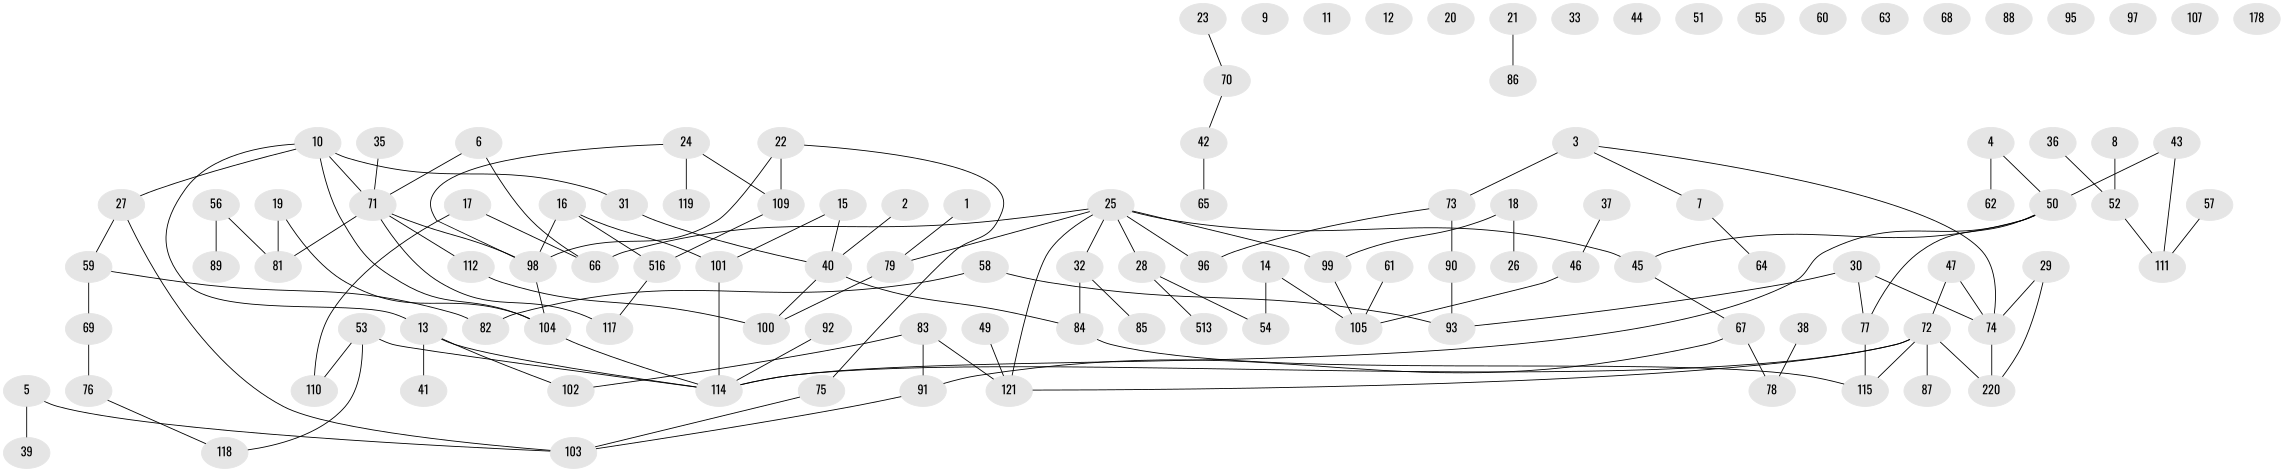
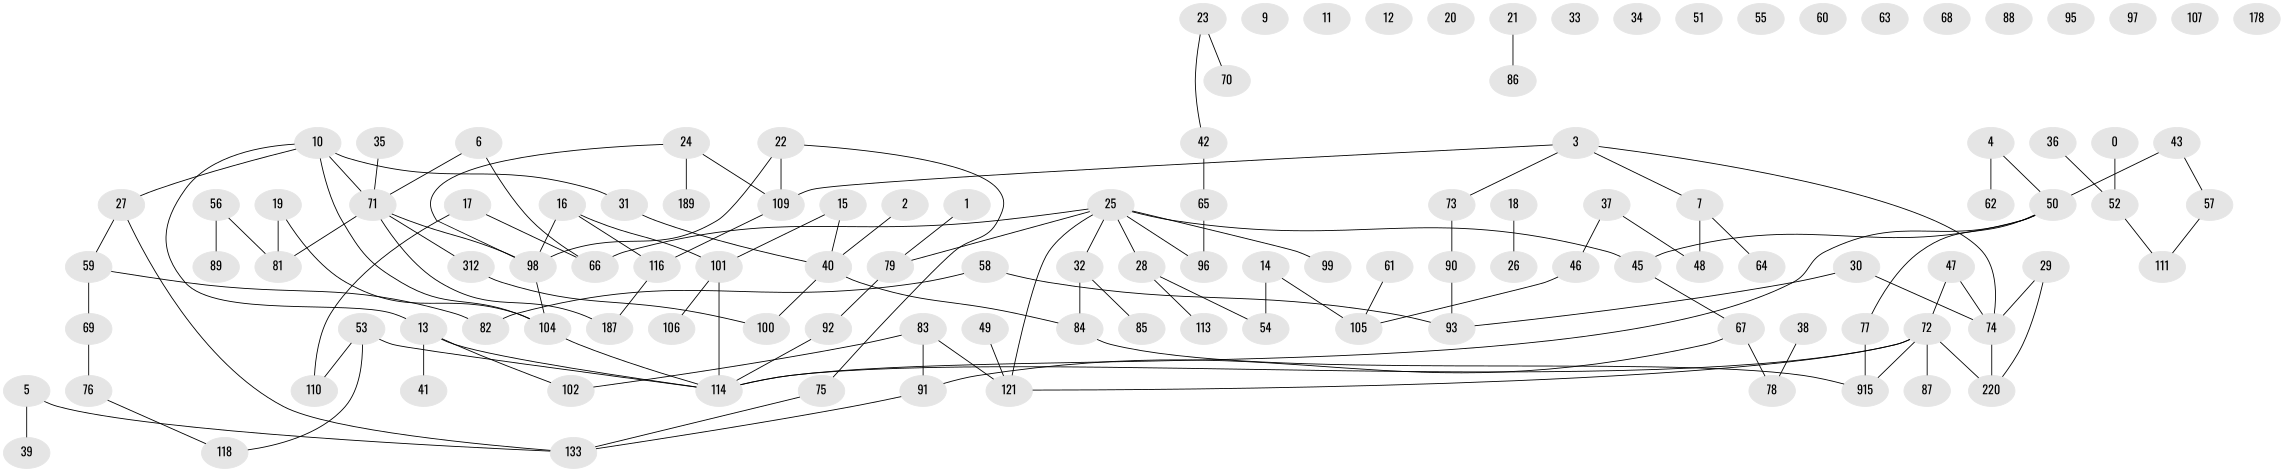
node "44": label "44" -> "34"
edge "70" -- "42": now "23" -- "42"
node "8": label "8" -> "0"
edge "3" -- "109": added
node "119": label "119" -> "189"
edge "43" -- "111": now "43" -- "57"
edge "73" -- "96": now "65" -- "96"
edge "18" -- "99": removed
node "112": label "112" -> "312"
node "516": label "516" -> "116"
node "48": added
edge "79" -- "100": now "79" -- "92"
edge "99" -- "105": removed
edge "30" -- "77": removed
node "117": label "117" -> "187"
node "106": added
node "513": label "513" -> "113"
node "115": label "115" -> "915"
node "103": label "103" -> "133"
